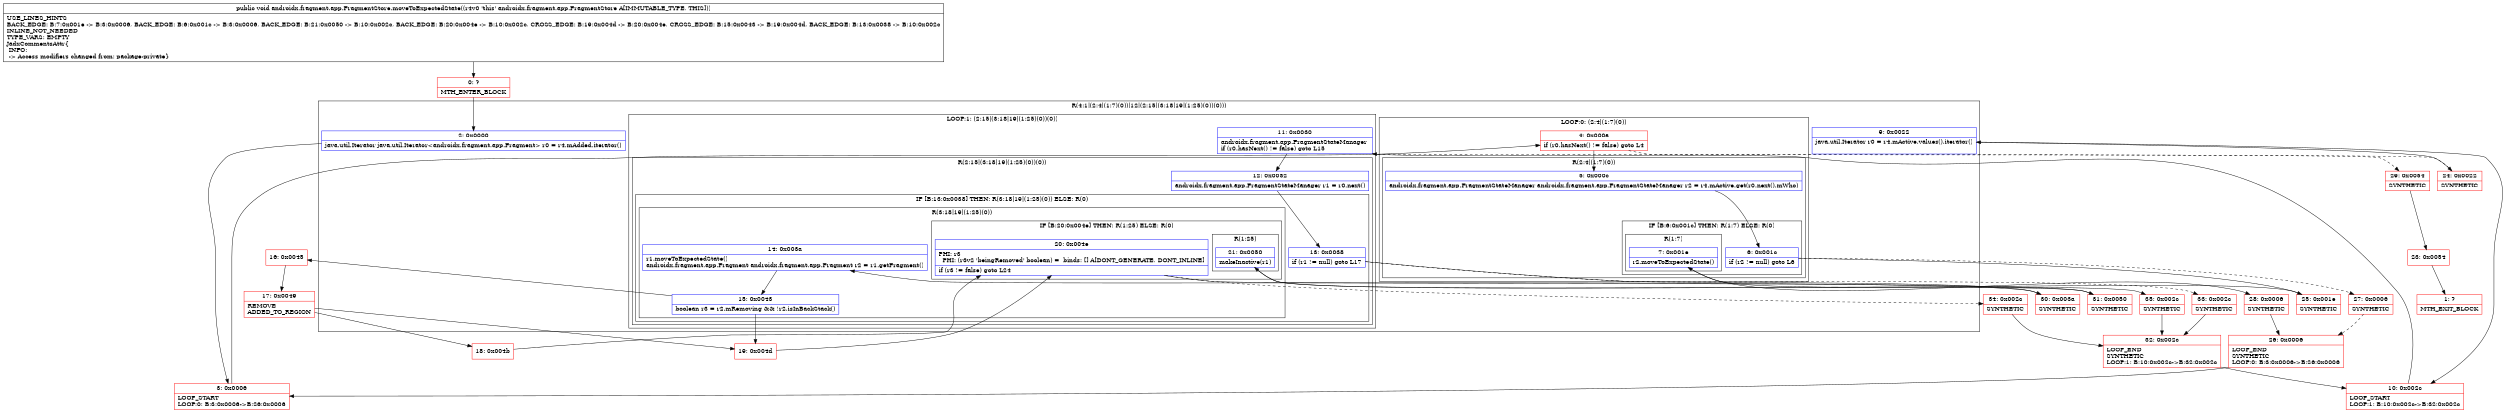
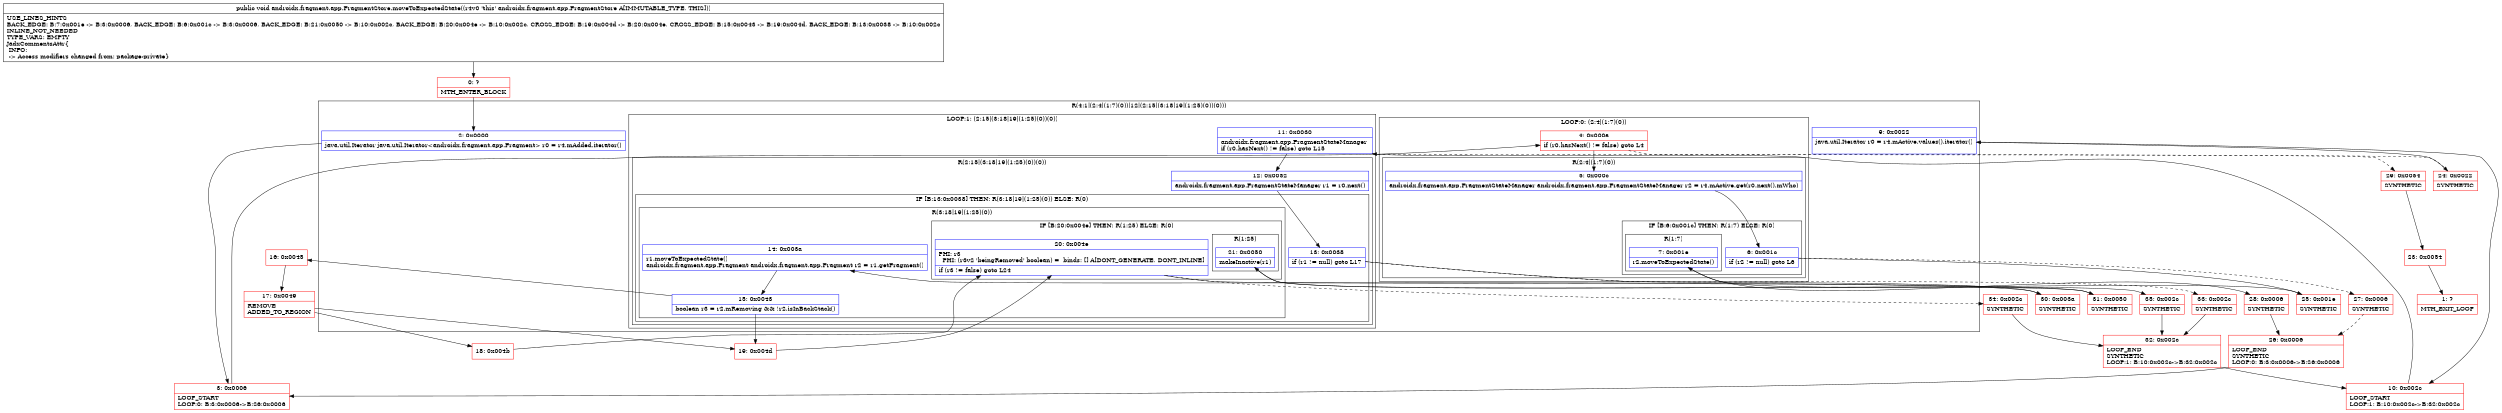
node "1: ?": text "MTH_EXIT_BLOCK" -> "MTH_EXIT_LOOP"
